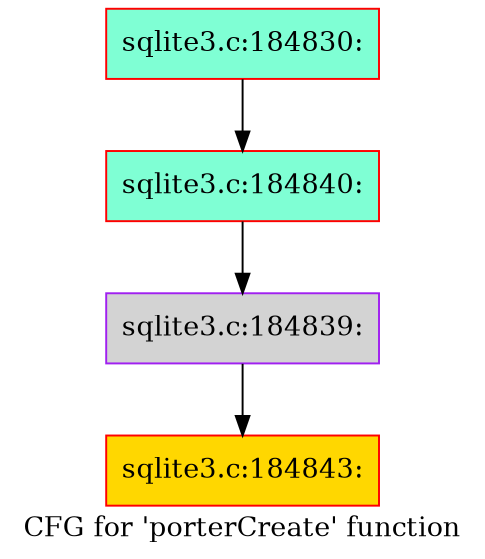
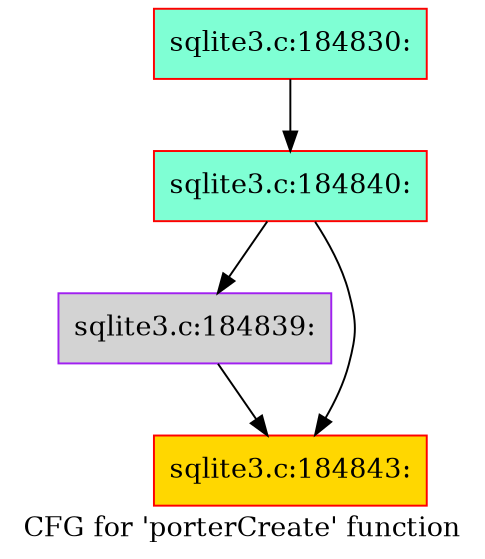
edge "sqlite3.c:184840:" -> "sqlite3.c:184843:": added
